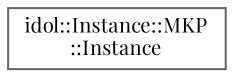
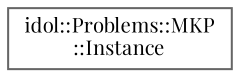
node "idol::Instance::MKP ::Instance": label "idol::Instance::MKP ::Instance" -> "idol::Problems::MKP ::Instance"
